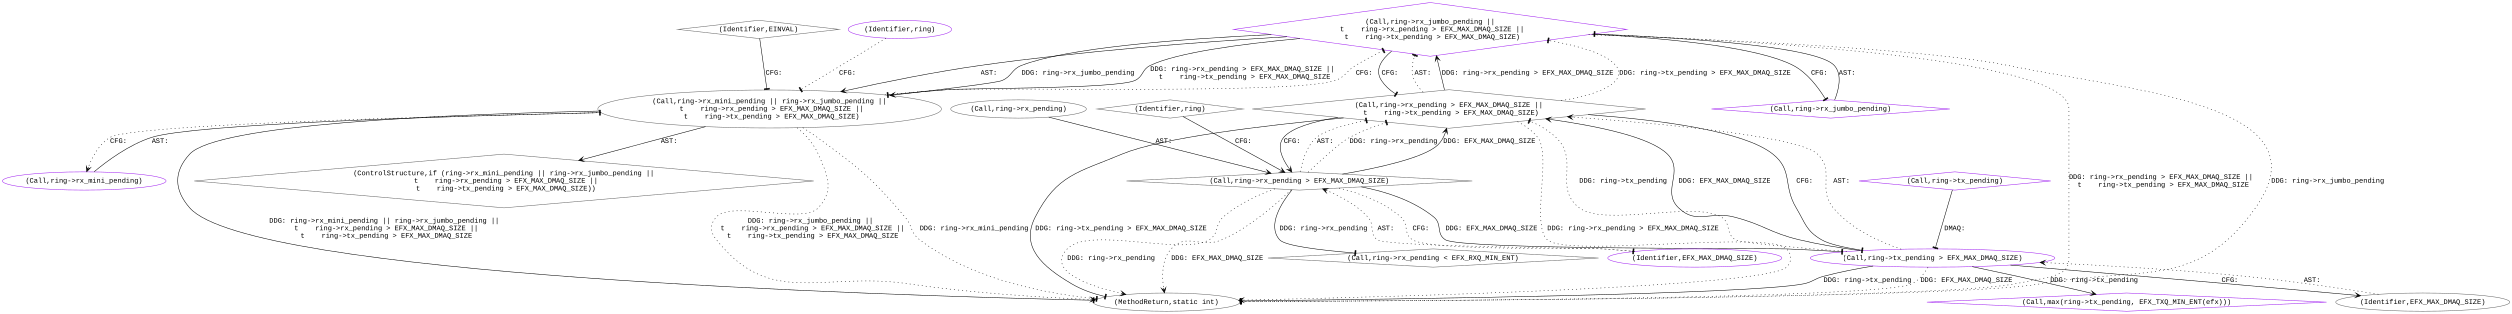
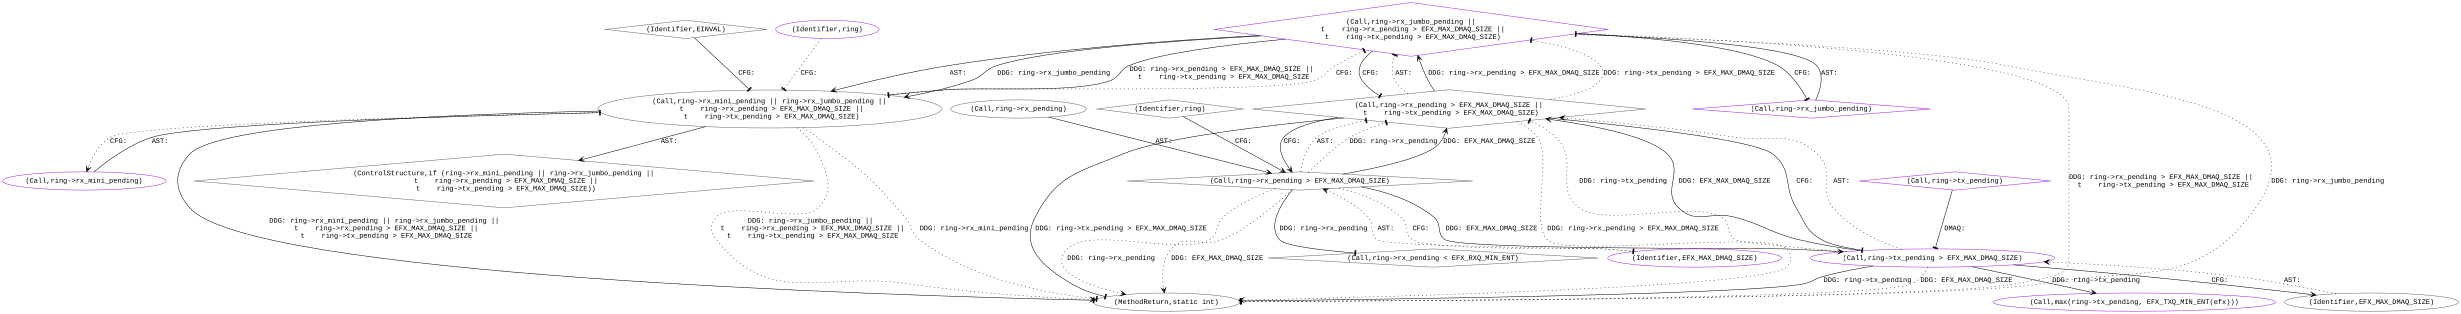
edge "(Call,ring->rx_pending > EFX_MAX_DMAQ_SIZE)" -> "(Call,ring->tx_pending > EFX_MAX_DMAQ_SIZE)": arrowhead tee -> vee
node "(Call,max(ring->tx_pending, EFX_TXQ_MIN_ENT(efx)))": shape diamond -> ellipse
